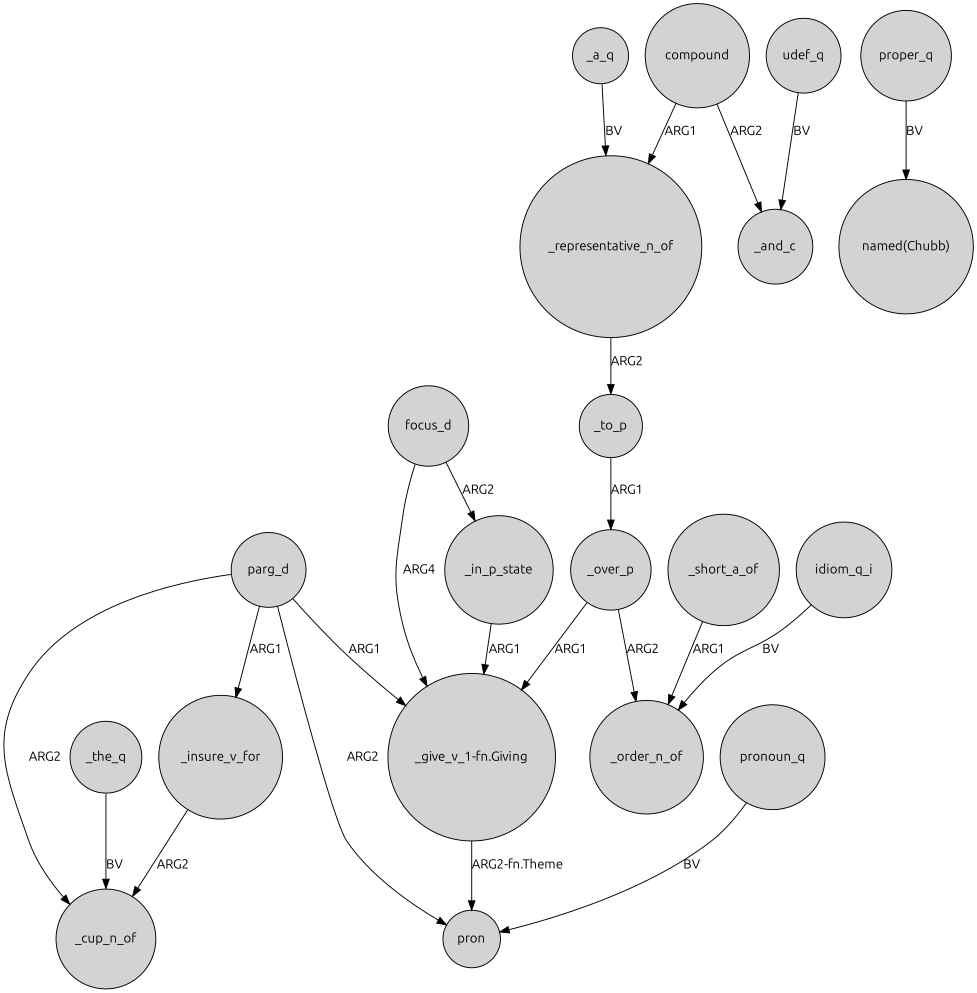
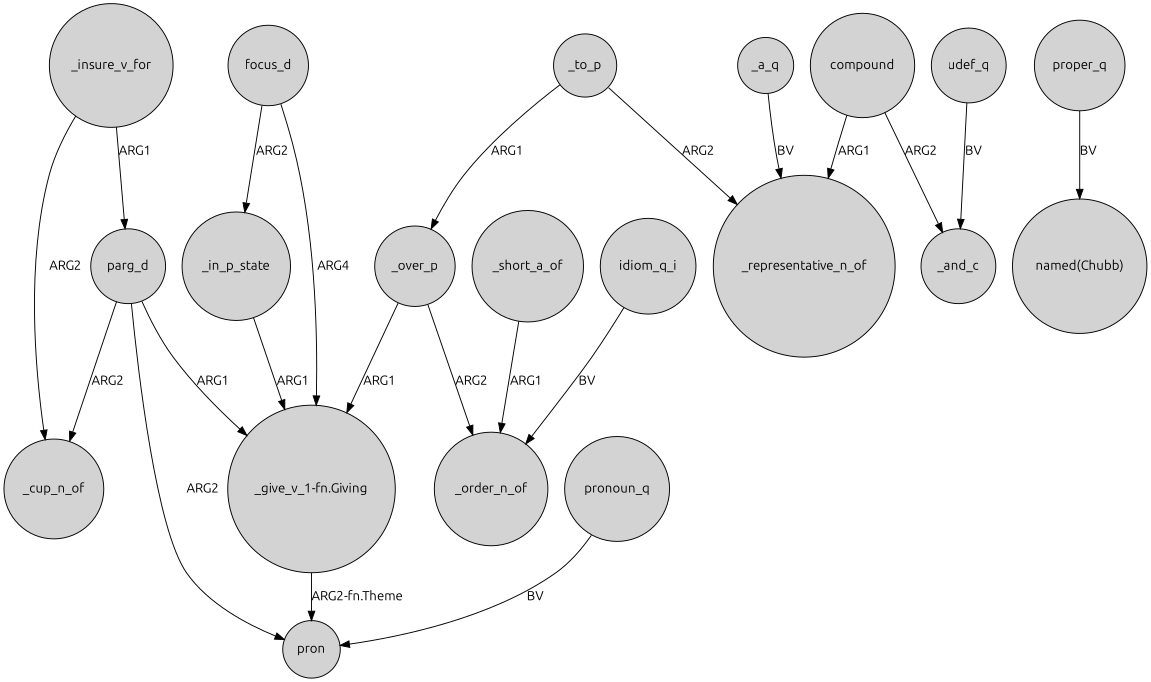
edge "_representative_n_of" -> "_to_p": reversed
edge "parg_d" -> "_insure_v_for": reversed
node "_the_q": removed
